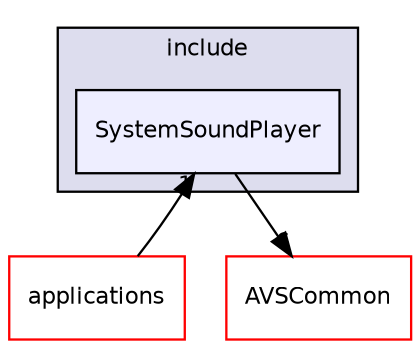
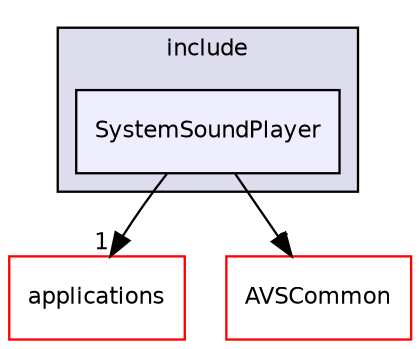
edge "applications" -> "SystemSoundPlayer": reversed
